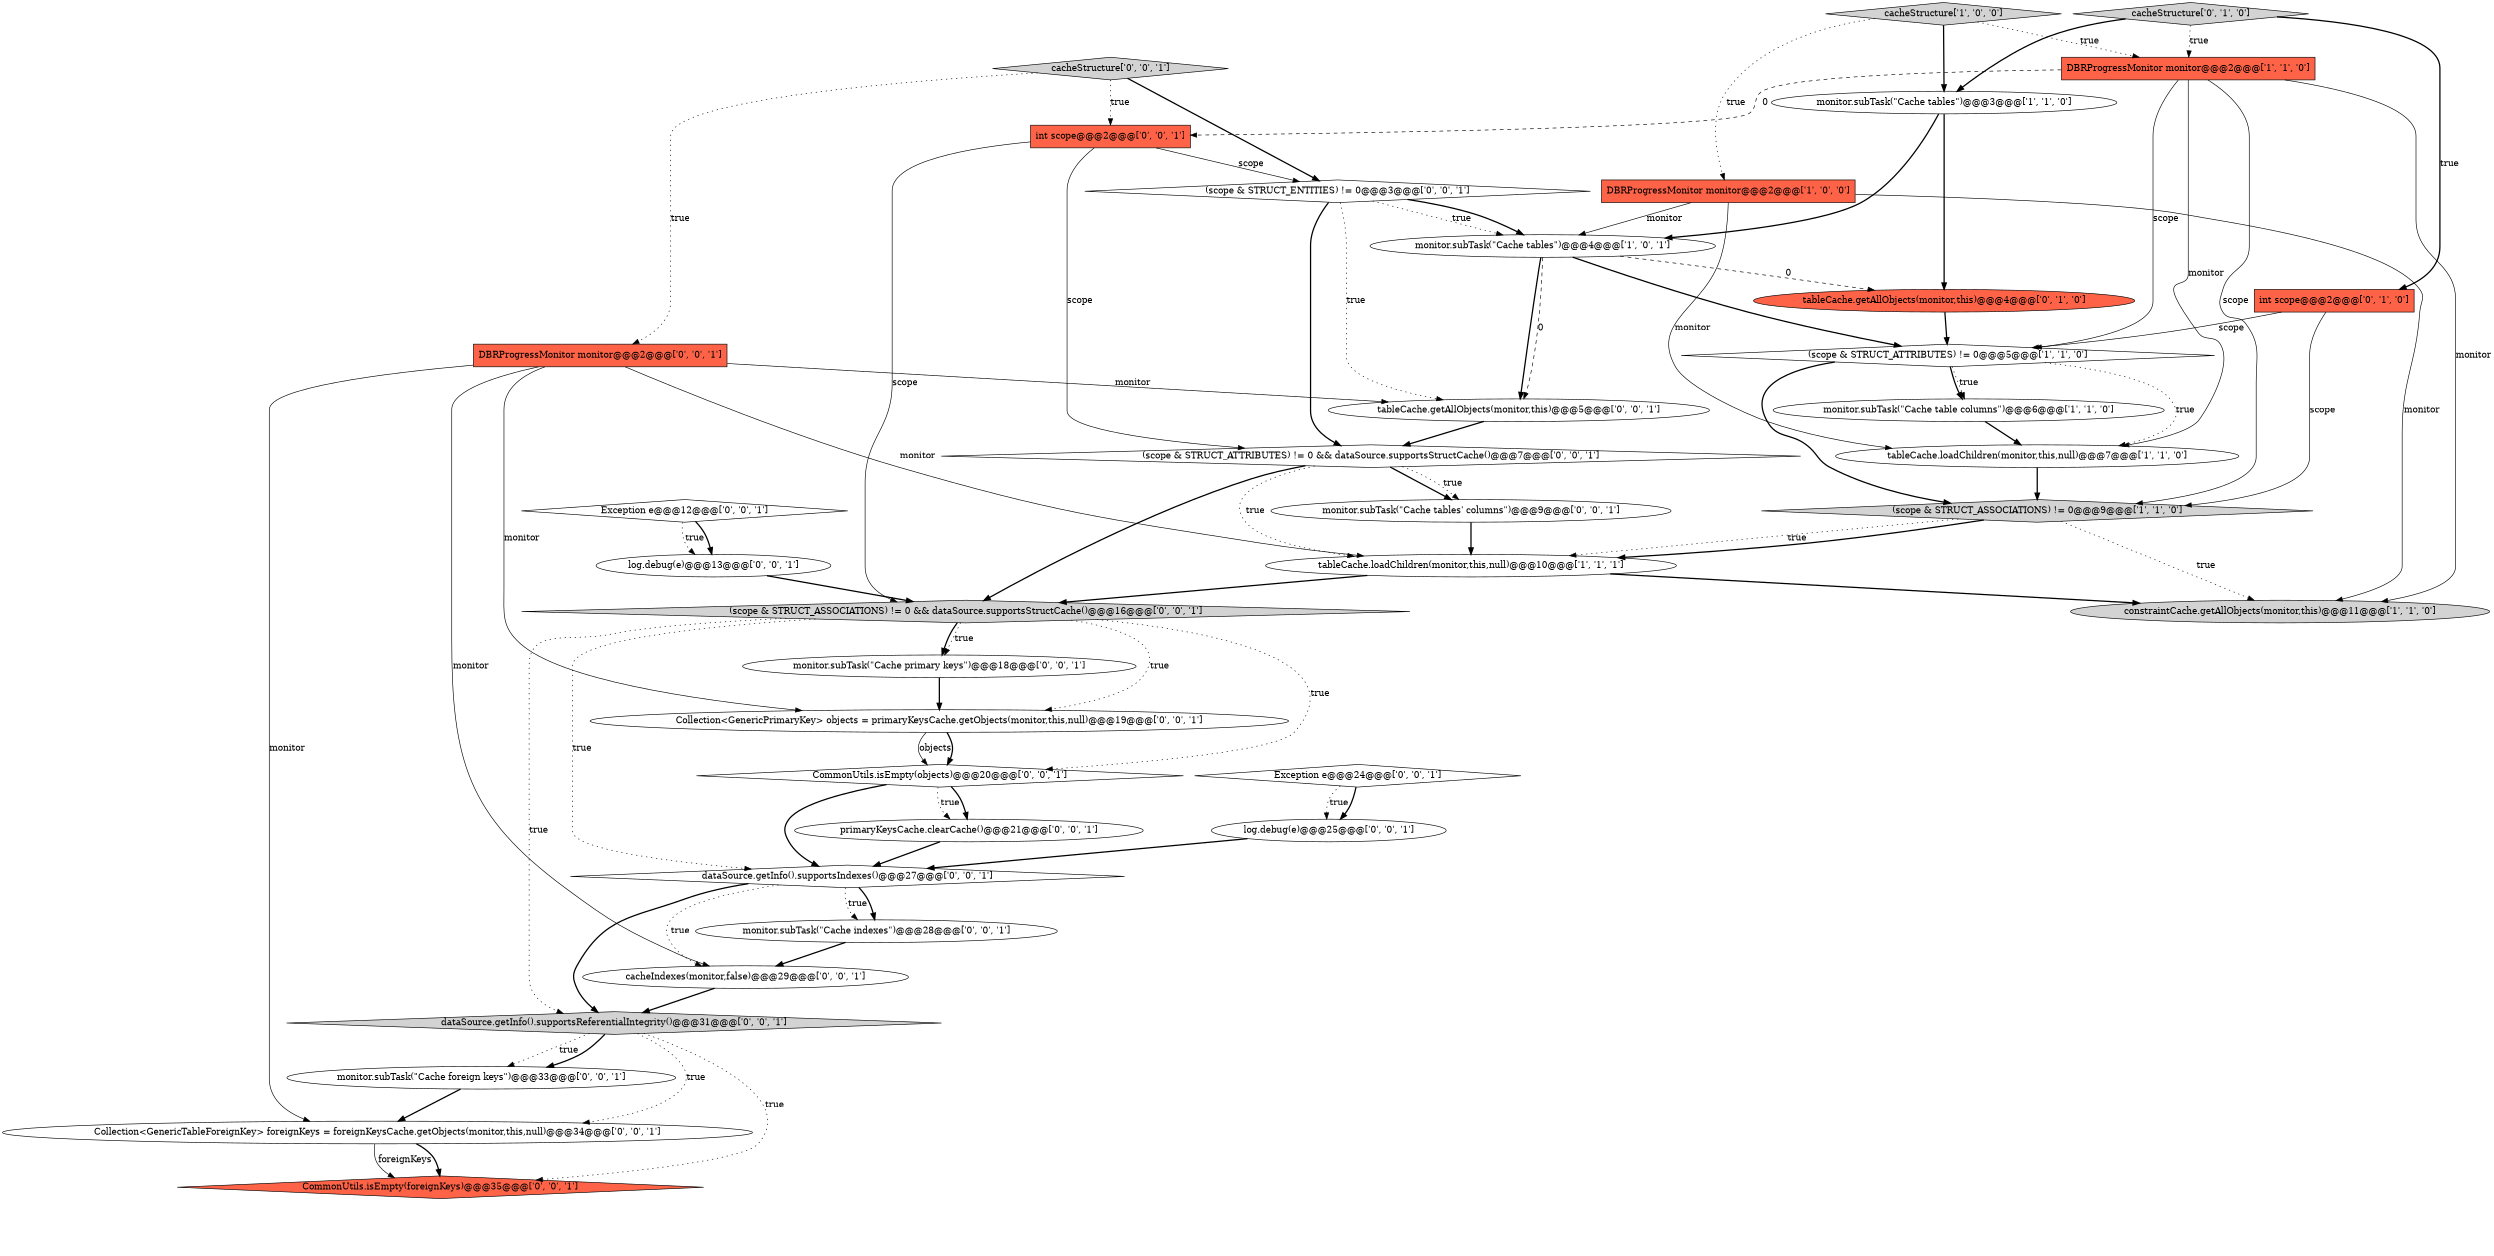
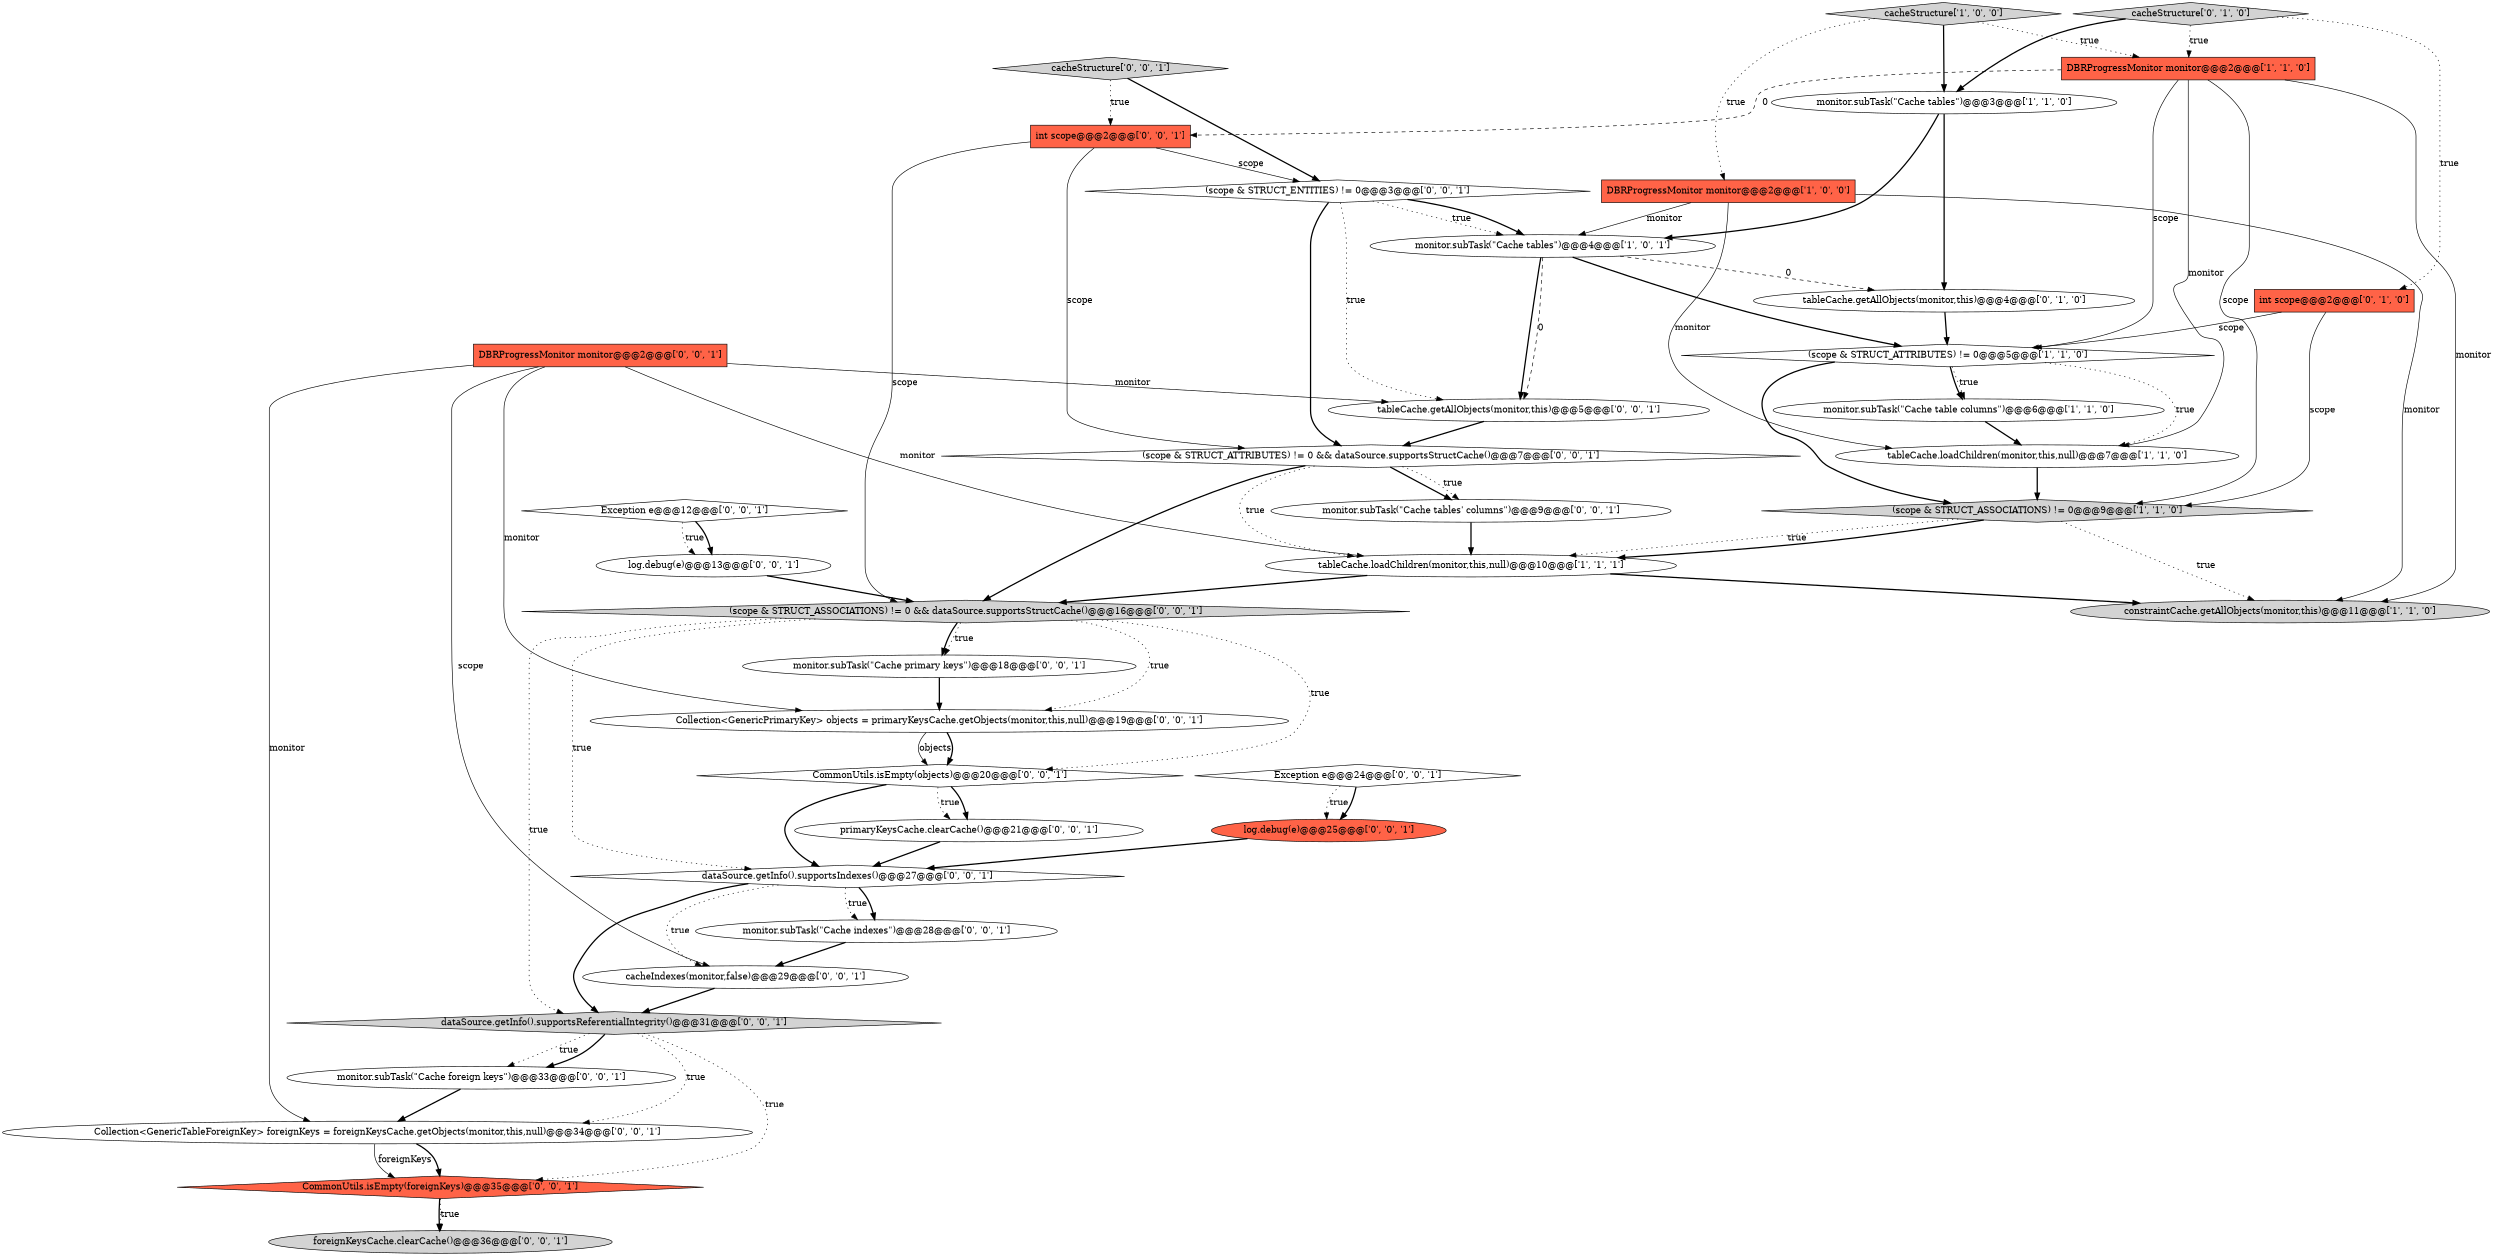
edge "cacheStructure['0', '1', '0']" -> "int scope@@@2@@@['0', '1', '0']": style bold -> dotted
edge "cacheStructure['0', '0', '1']" -> "DBRProgressMonitor monitor@@@2@@@['0', '0', '1']": removed, label "true"
node "tableCache.getAllObjects(monitor,this)@@@4@@@['0', '1', '0']": fillcolor tomato -> white
edge "DBRProgressMonitor monitor@@@2@@@['0', '0', '1']" -> "cacheIndexes(monitor,false)@@@29@@@['0', '0', '1']": label "monitor" -> "scope"
node "log.debug(e)@@@25@@@['0', '0', '1']": fillcolor white -> tomato
node "foreignKeysCache.clearCache()@@@36@@@['0', '0', '1']": added
